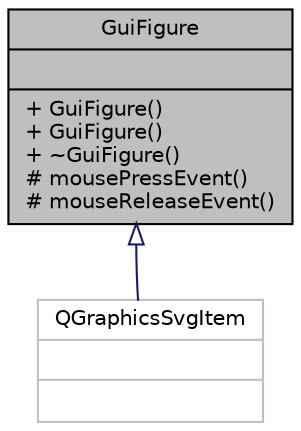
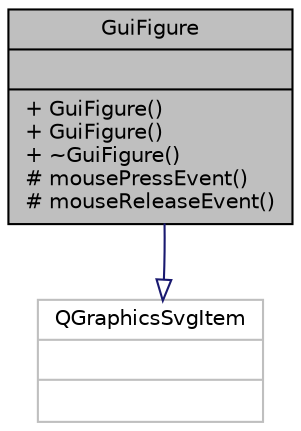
edge "QGraphicsSvgItem" -> "GuiFigure": reversed
